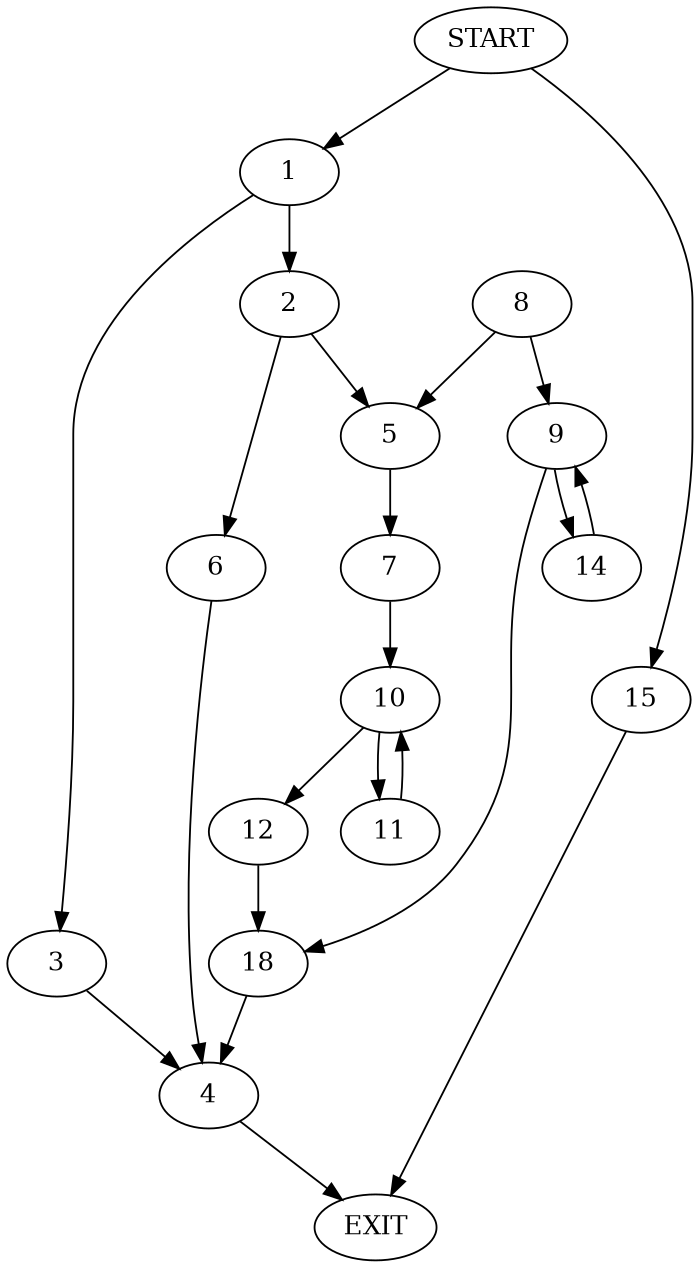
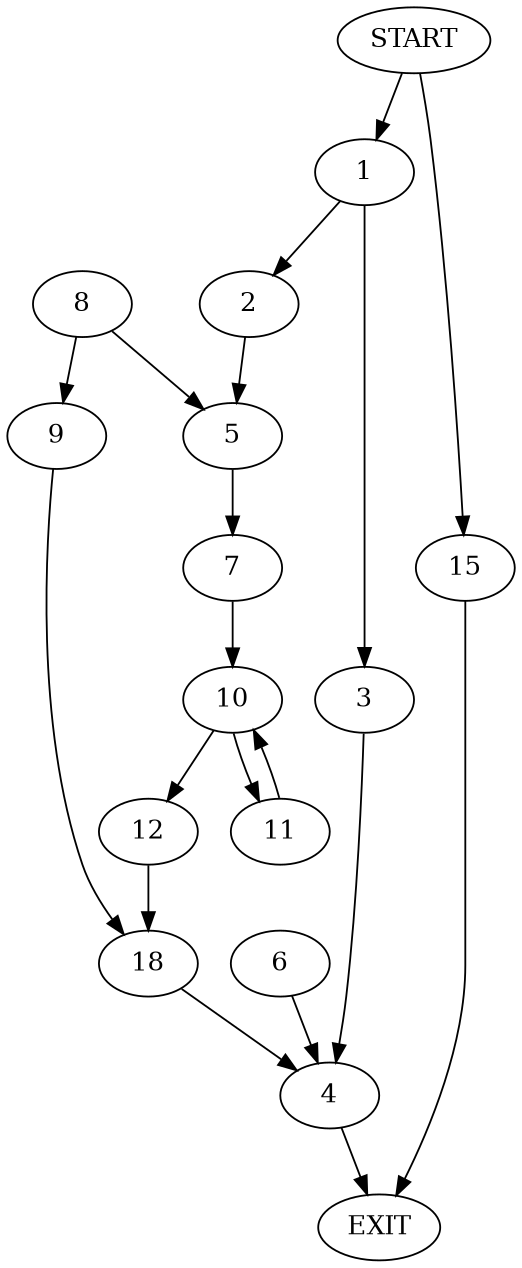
edge "2" -> "6": removed
node "14": removed
